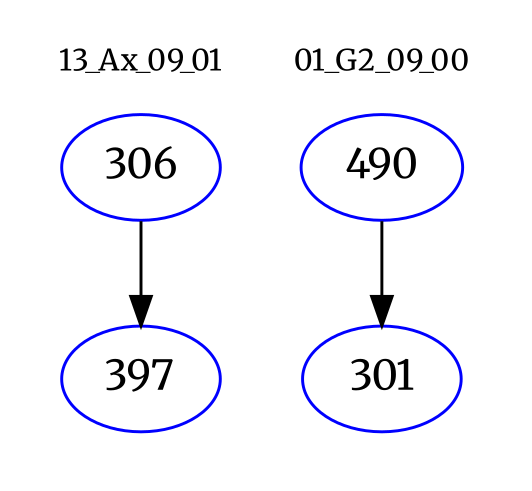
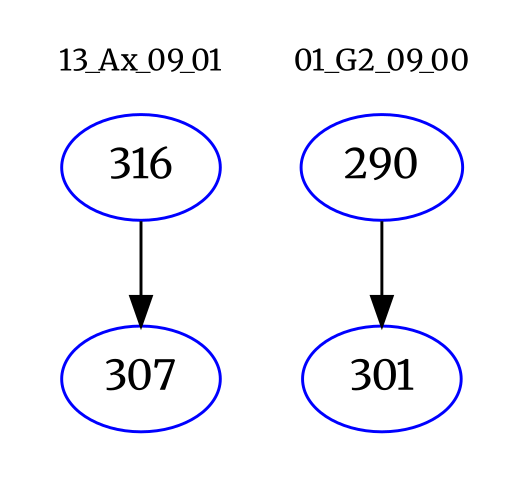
node "306": label "306" -> "316"
node "490": label "490" -> "290"
node "397": label "397" -> "307"
